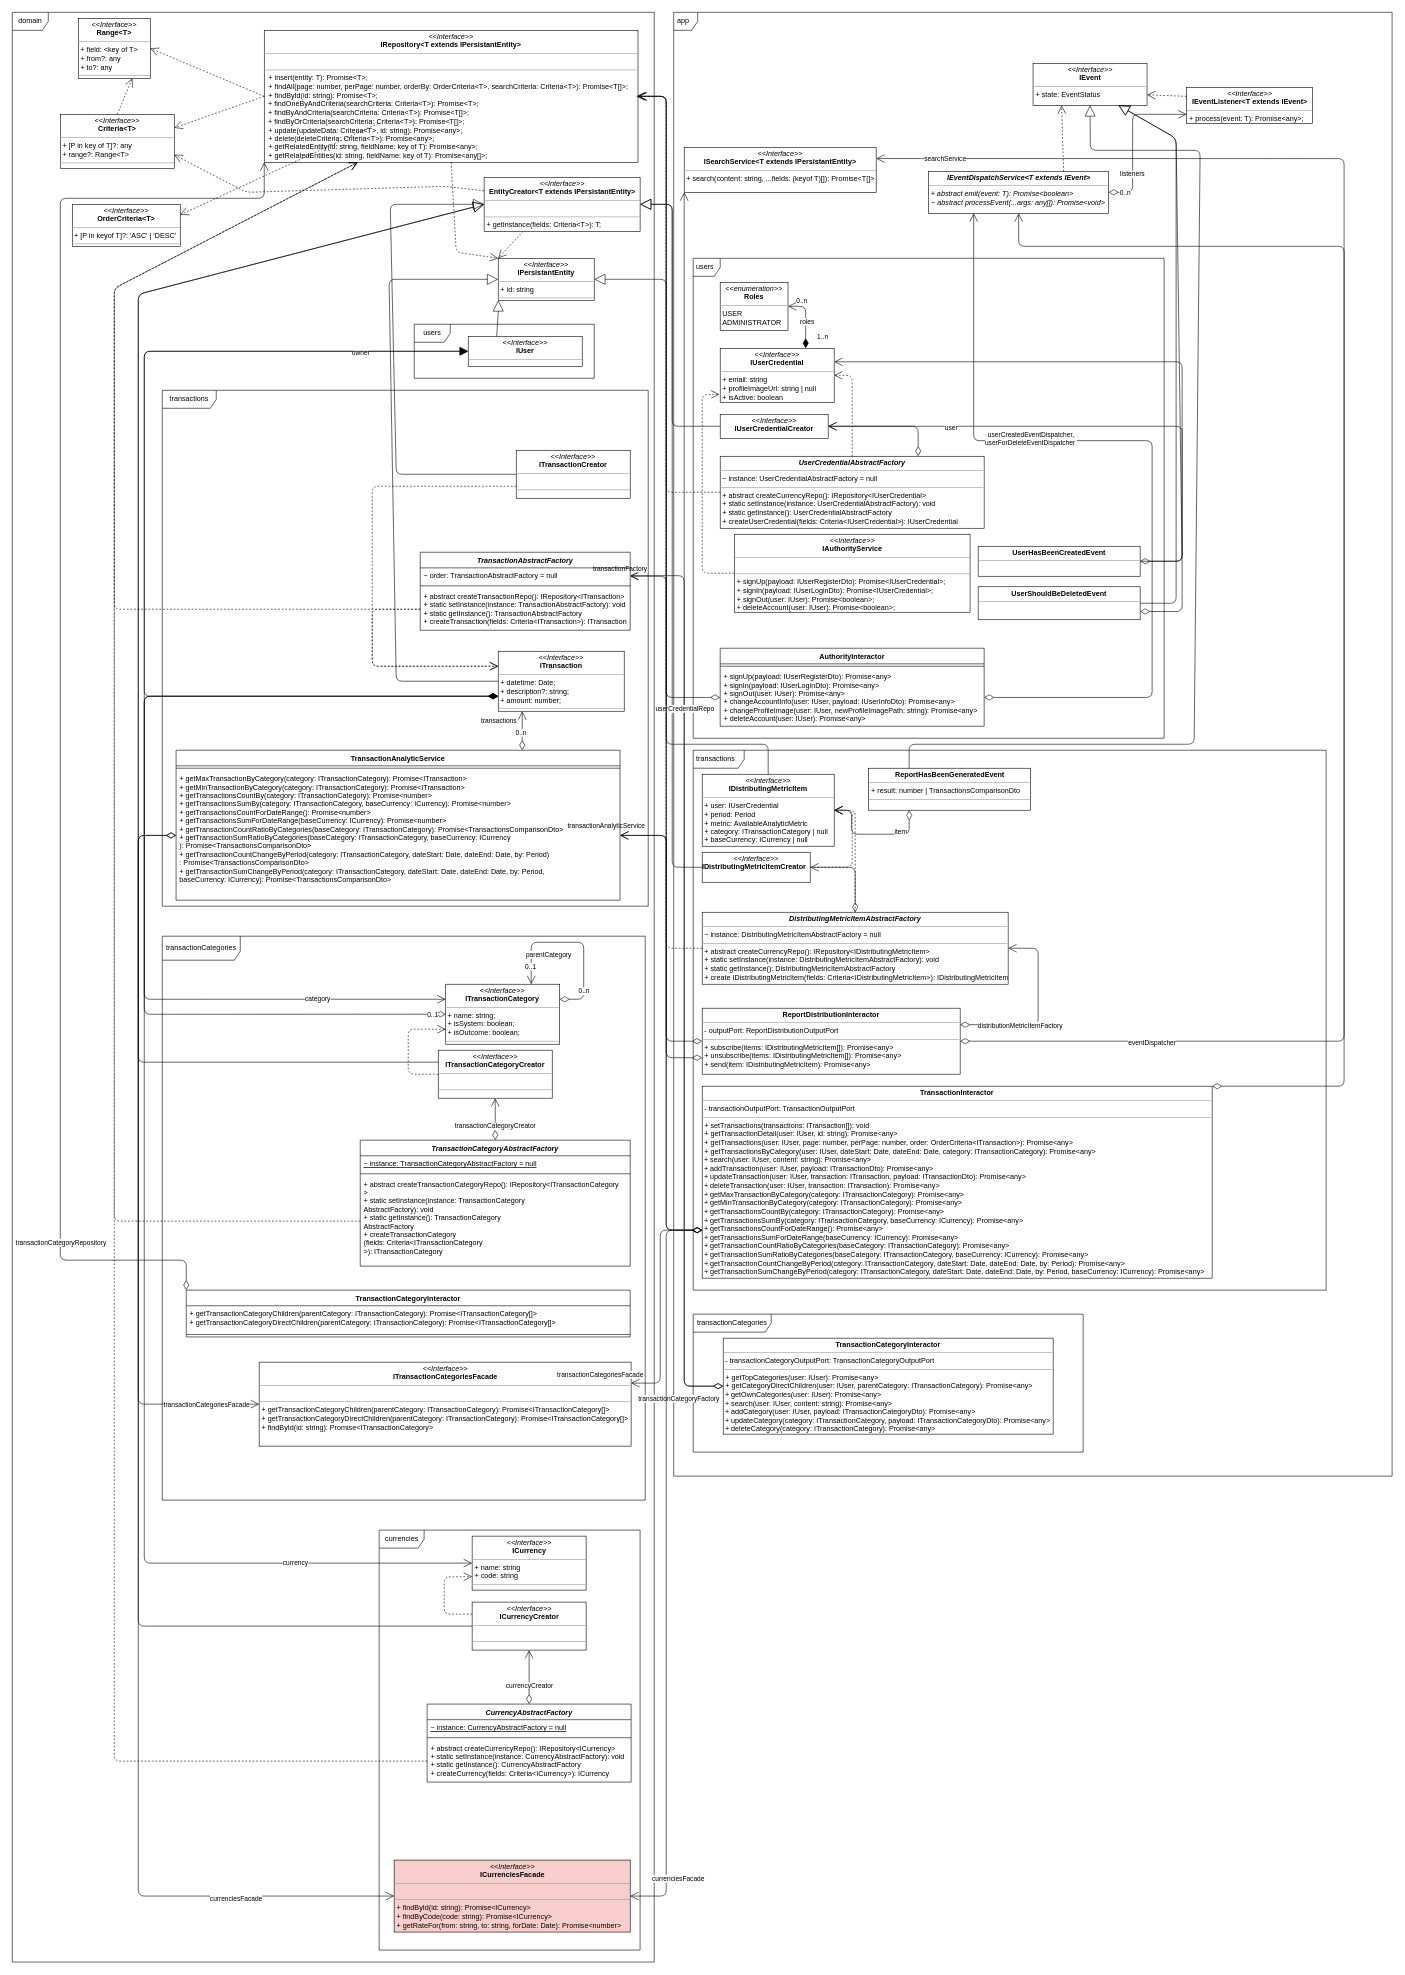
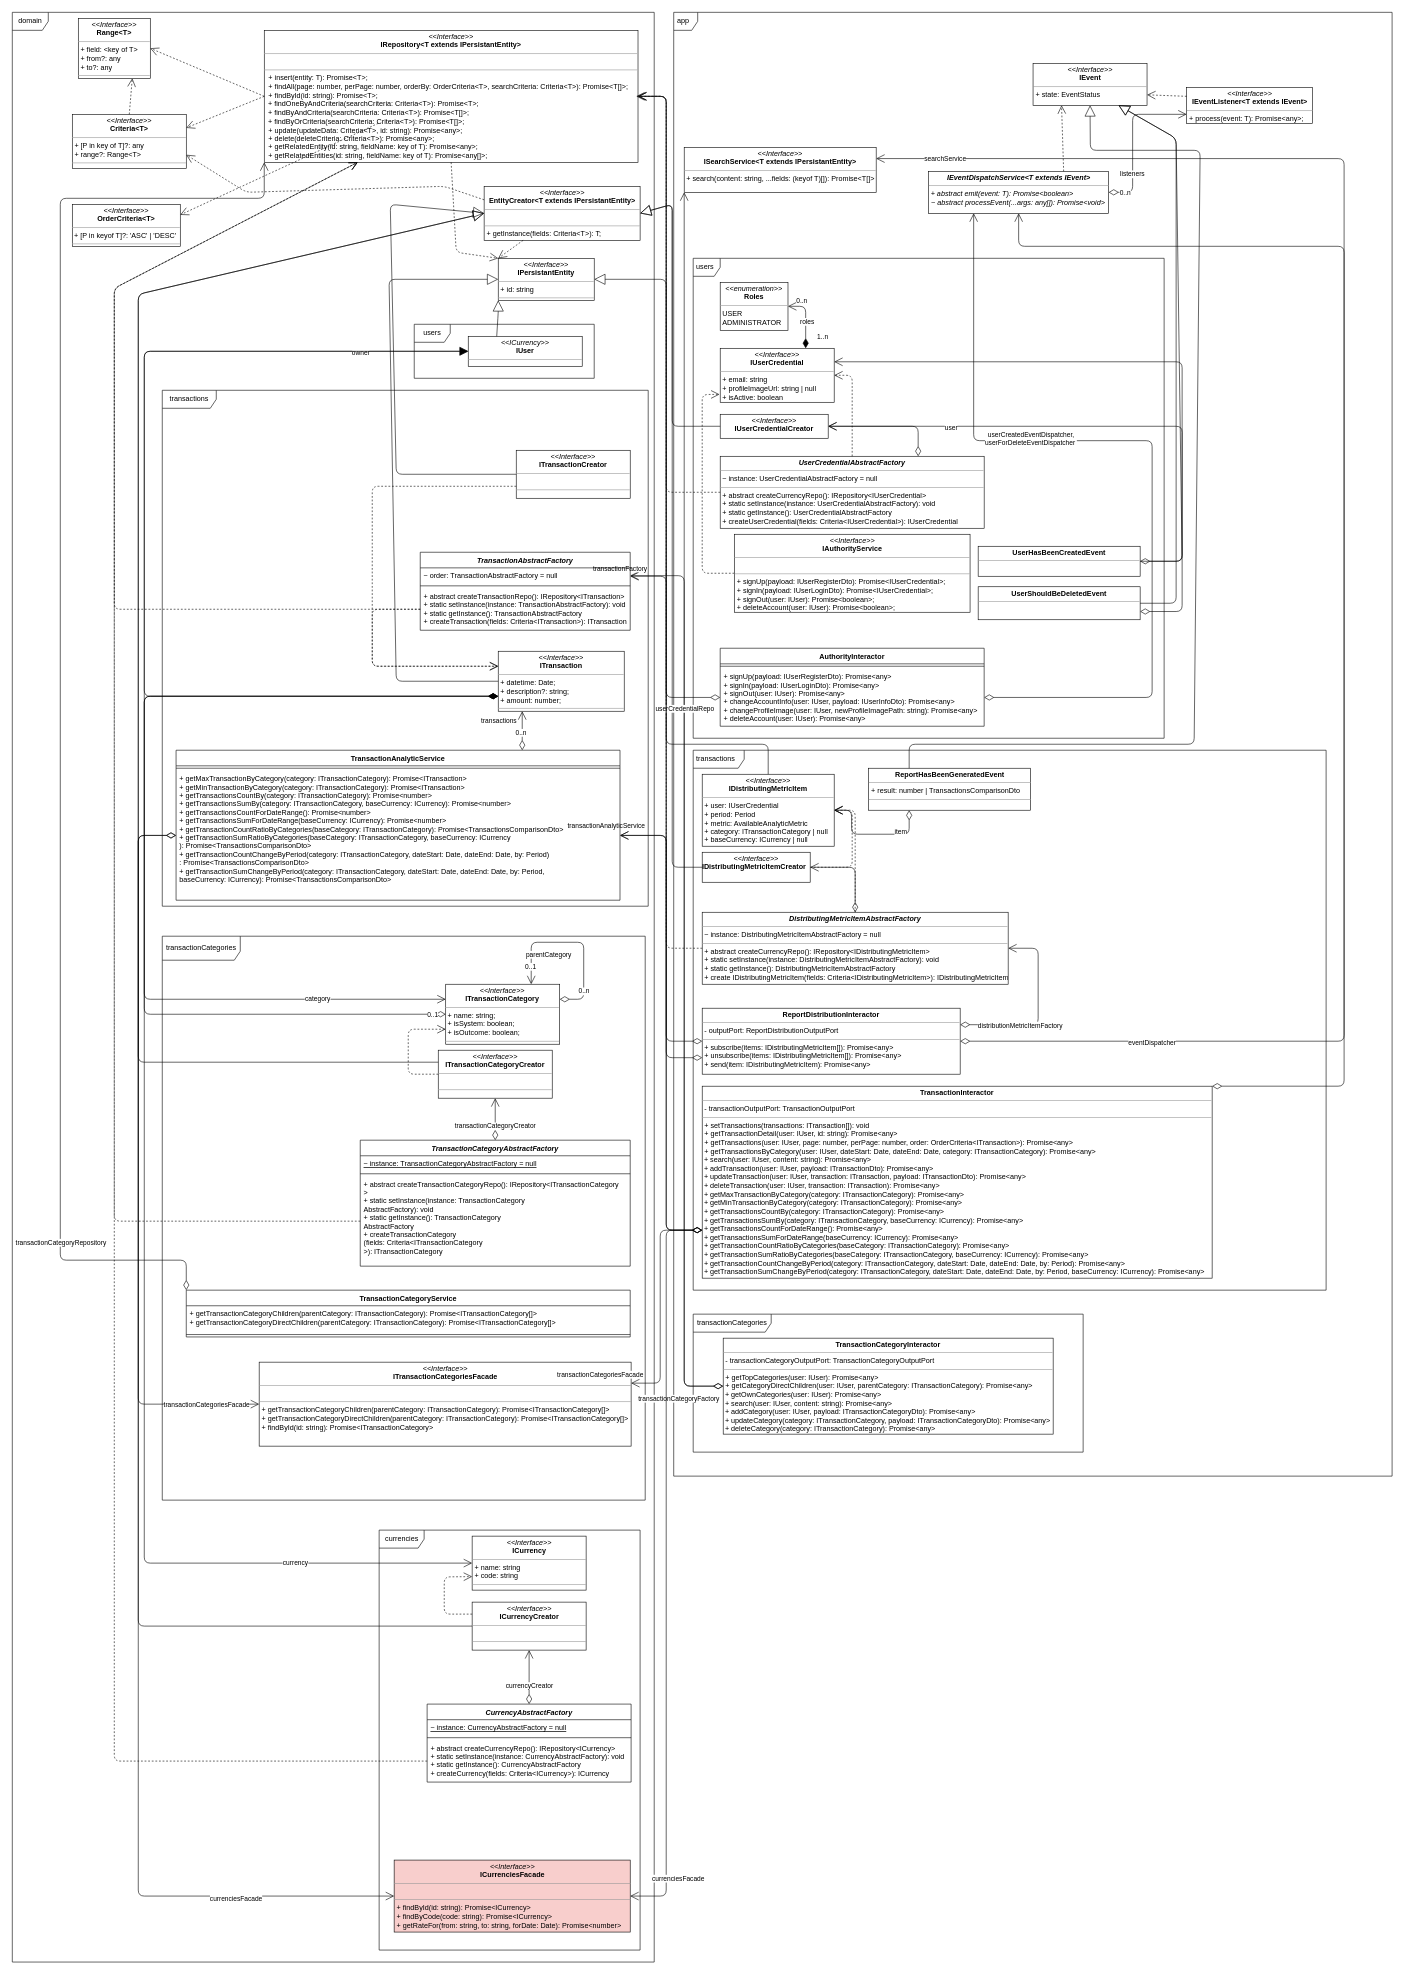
node "<<Interface>> Criteria<T> + [P in key of T]?: any + range?: Range<T>": moved (117, 141) -> (129, 141)
node "<<Interface>> EntityCreator<T extends IPersistantEntity> + getInstance(fields: Criteria<T>): T;": moved (562, 204) -> (562, 213)
node "<<Interface>> IUser": label "<<Interface>> IUser" -> "<<ICurrency>> IUser"
node "TransactionCategoryInteractor": label "TransactionCategoryInteractor" -> "TransactionCategoryService"
